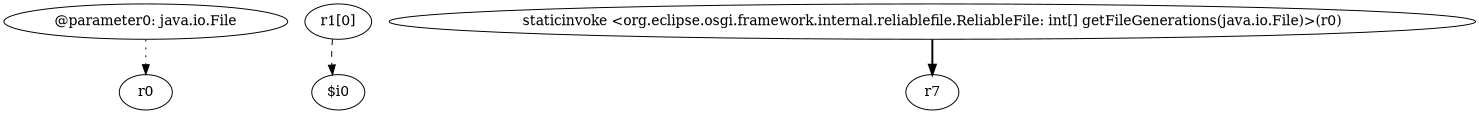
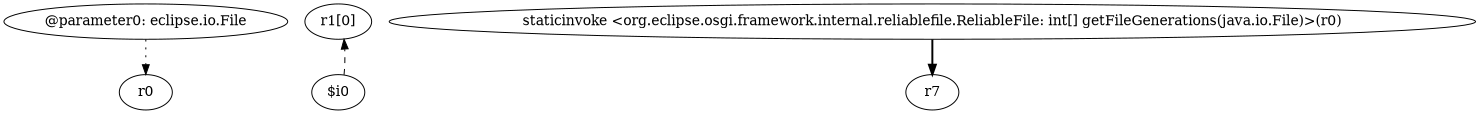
node "@parameter0: java.io.File": label "@parameter0: java.io.File" -> "@parameter0: eclipse.io.File"
edge "r1[0]" -> "$i0": reversed
